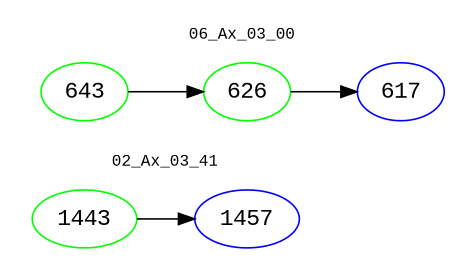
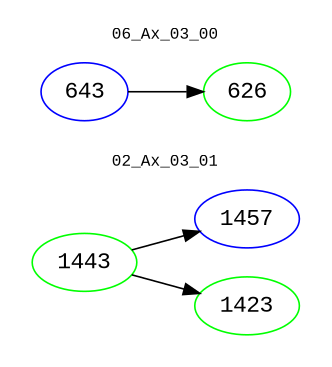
node "643": color green -> blue
node "617": removed
cluster "02_Ax_03_41": label "02_Ax_03_41" -> "02_Ax_03_01"
node "1423": added
